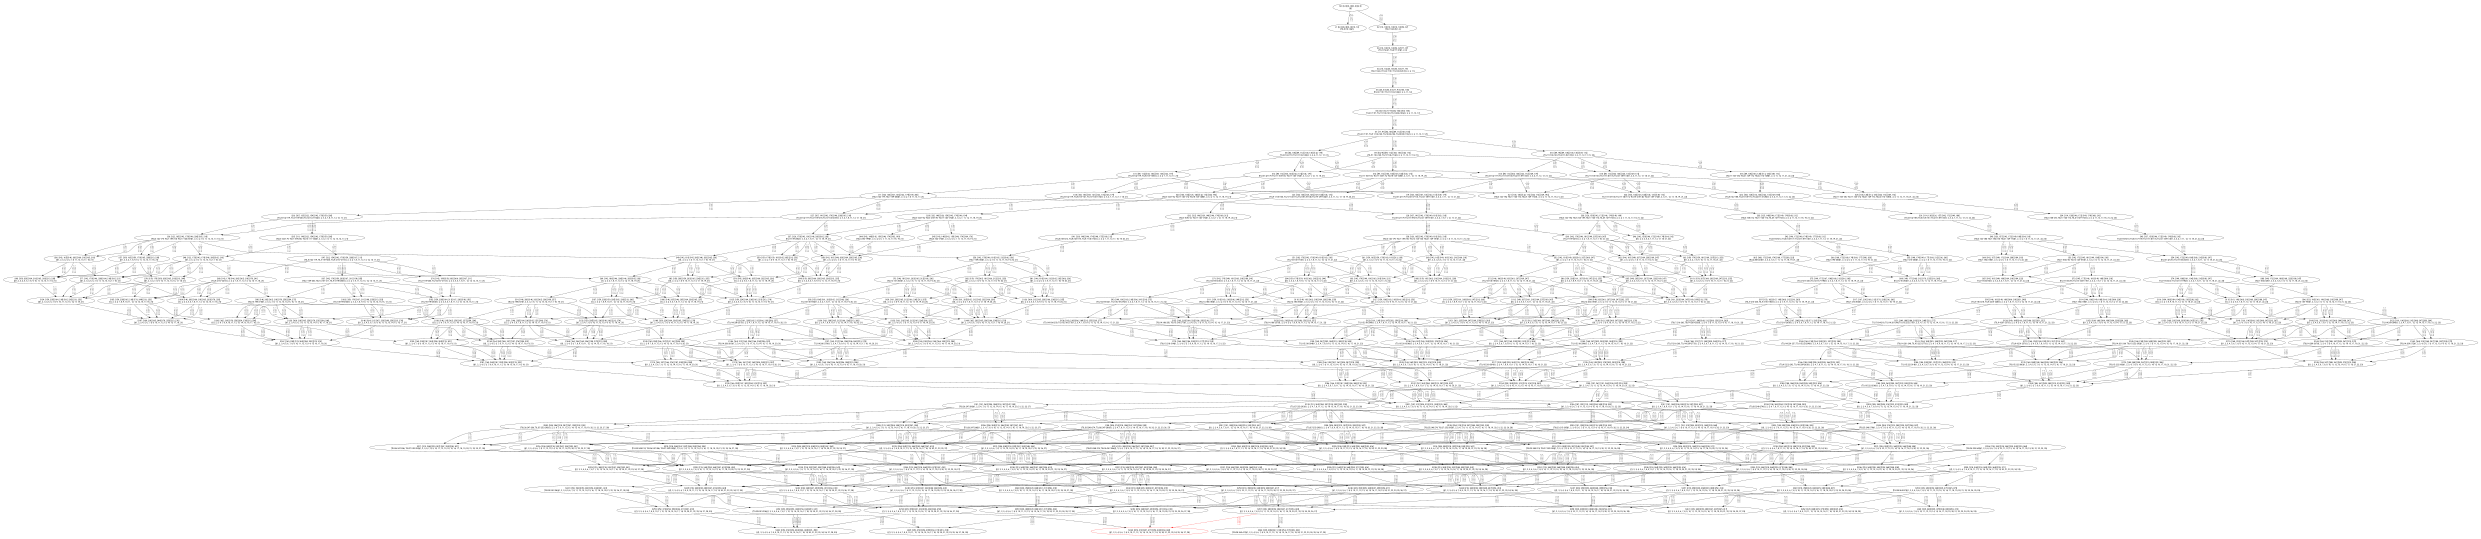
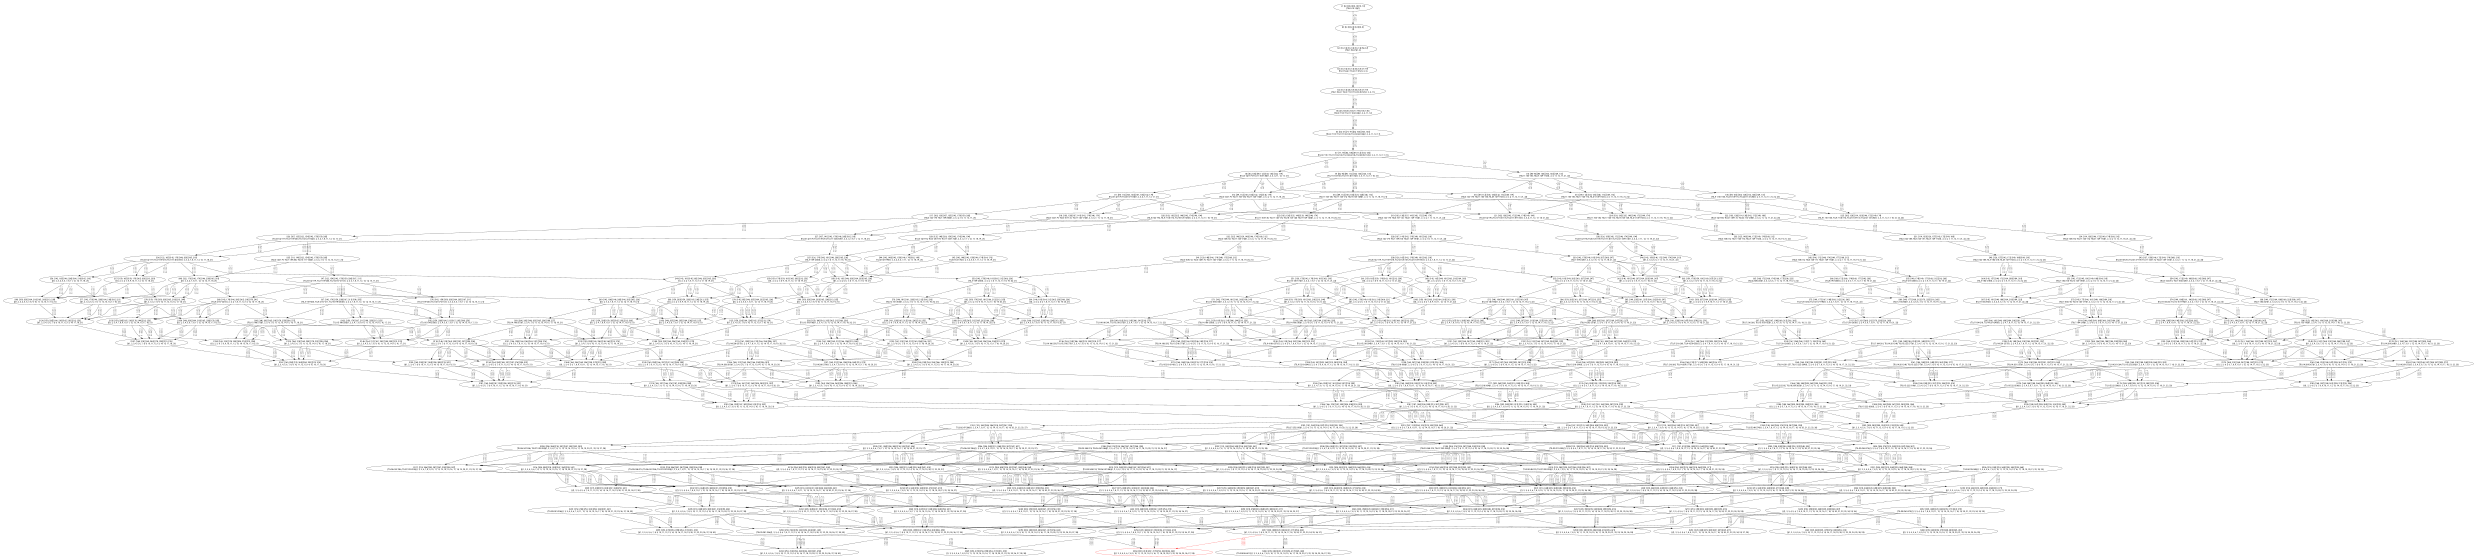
edge "S0: [0, 0] [0, 0] [0, 0] [0, 0] {}{}" -> "S1: [0, 0] [0, 0] [0, 0] [10, 13] {T0J0:10-13}{1}": reversed
